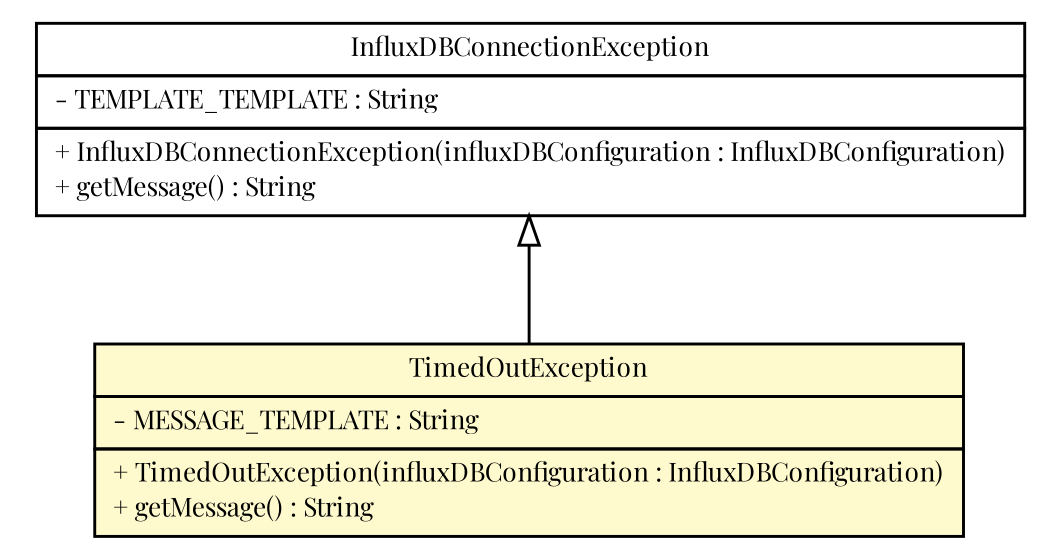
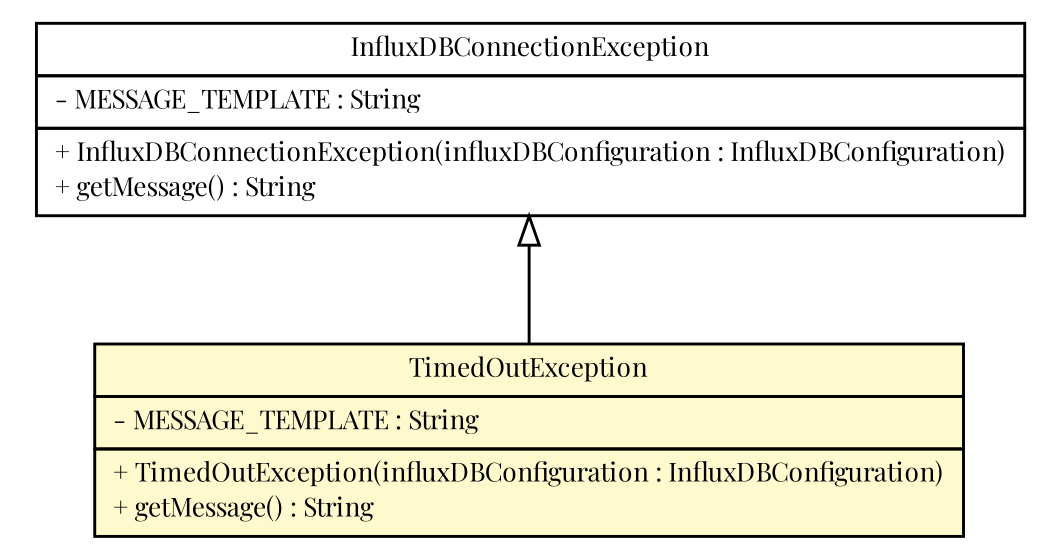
node "InfluxDBConnectionException": text "- TEMPLATE_TEMPLATE : String" -> "- MESSAGE_TEMPLATE : String"
